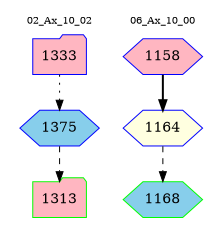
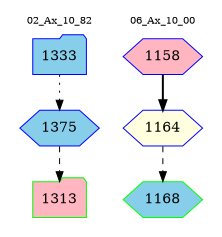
cluster "02_Ax_10_02": label "02_Ax_10_02" -> "02_Ax_10_82"
node "1333": fillcolor lightpink -> skyblue
